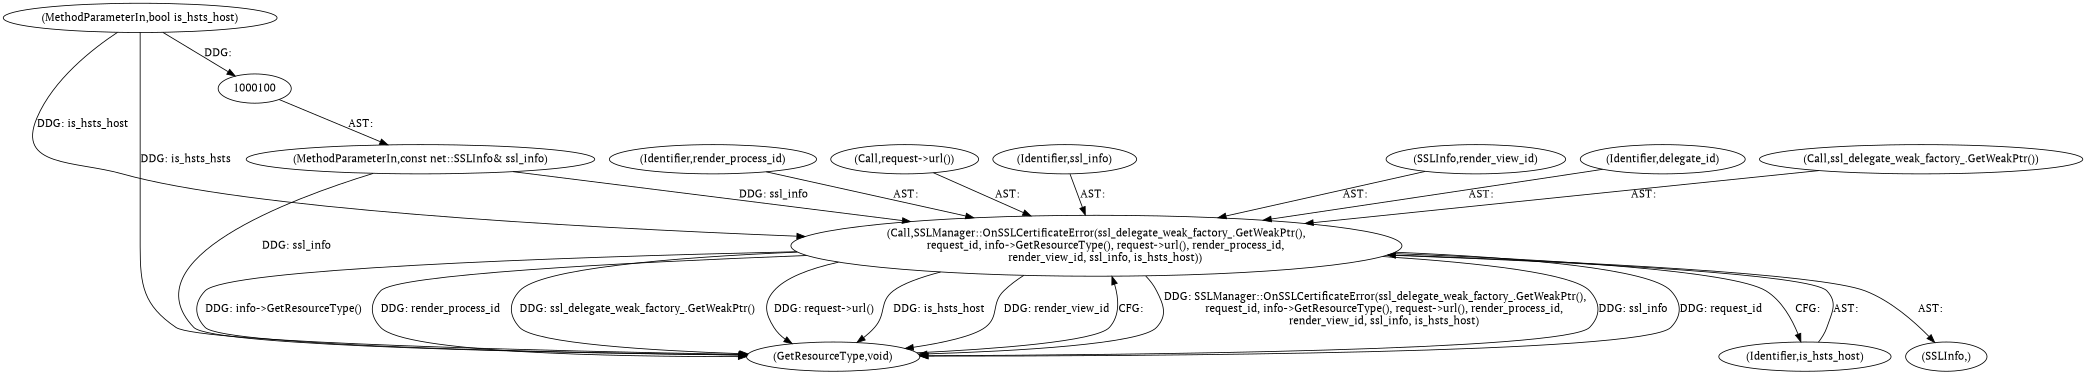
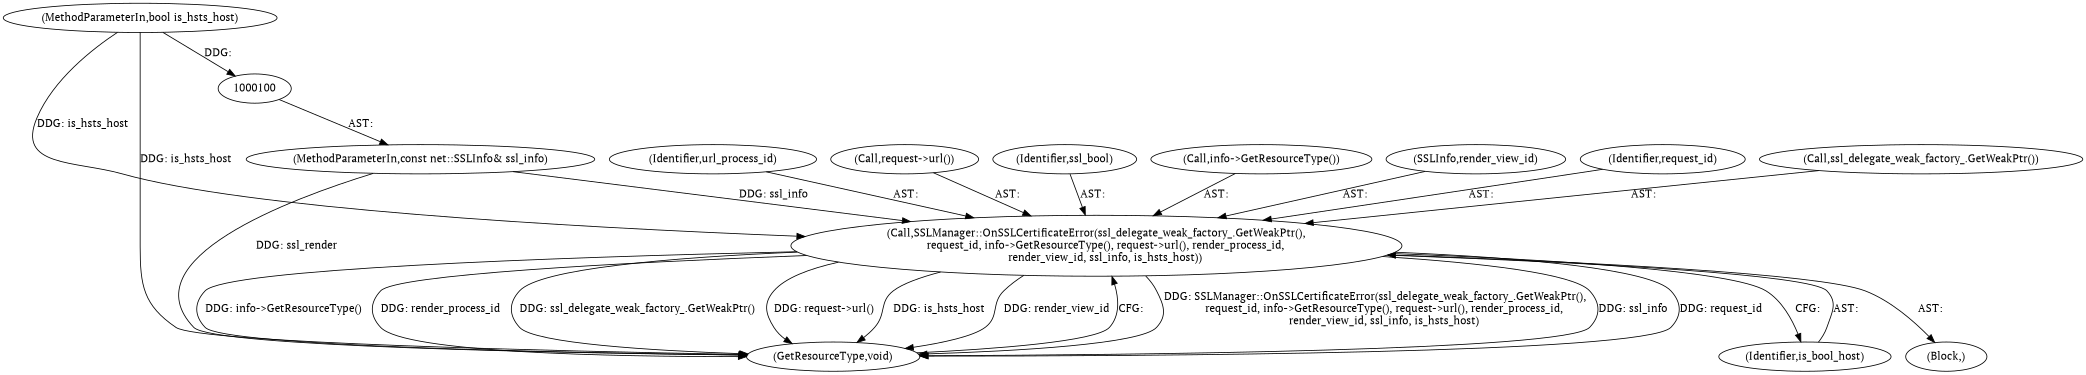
edge "(MethodParameterIn,bool is_hsts_host)" -> "(GetResourceType,void)": label "DDG: is_hsts_hsts" -> "DDG: is_hsts_host"
node "(Identifier,render_process_id)": label "(Identifier,render_process_id)" -> "(Identifier,url_process_id)"
node "(Identifier,ssl_info)": label "(Identifier,ssl_info)" -> "(Identifier,ssl_bool)"
node "(Call,info->GetResourceType())": added
node "(Identifier,delegate_id)": label "(Identifier,delegate_id)" -> "(Identifier,request_id)"
edge "(MethodParameterIn,const net::SSLInfo& ssl_info)" -> "(GetResourceType,void)": label "DDG: ssl_info" -> "DDG: ssl_render"
node "(Identifier,is_hsts_host)": label "(Identifier,is_hsts_host)" -> "(Identifier,is_bool_host)"
node "(SSLInfo,)": label "(SSLInfo,)" -> "(Block,)"
